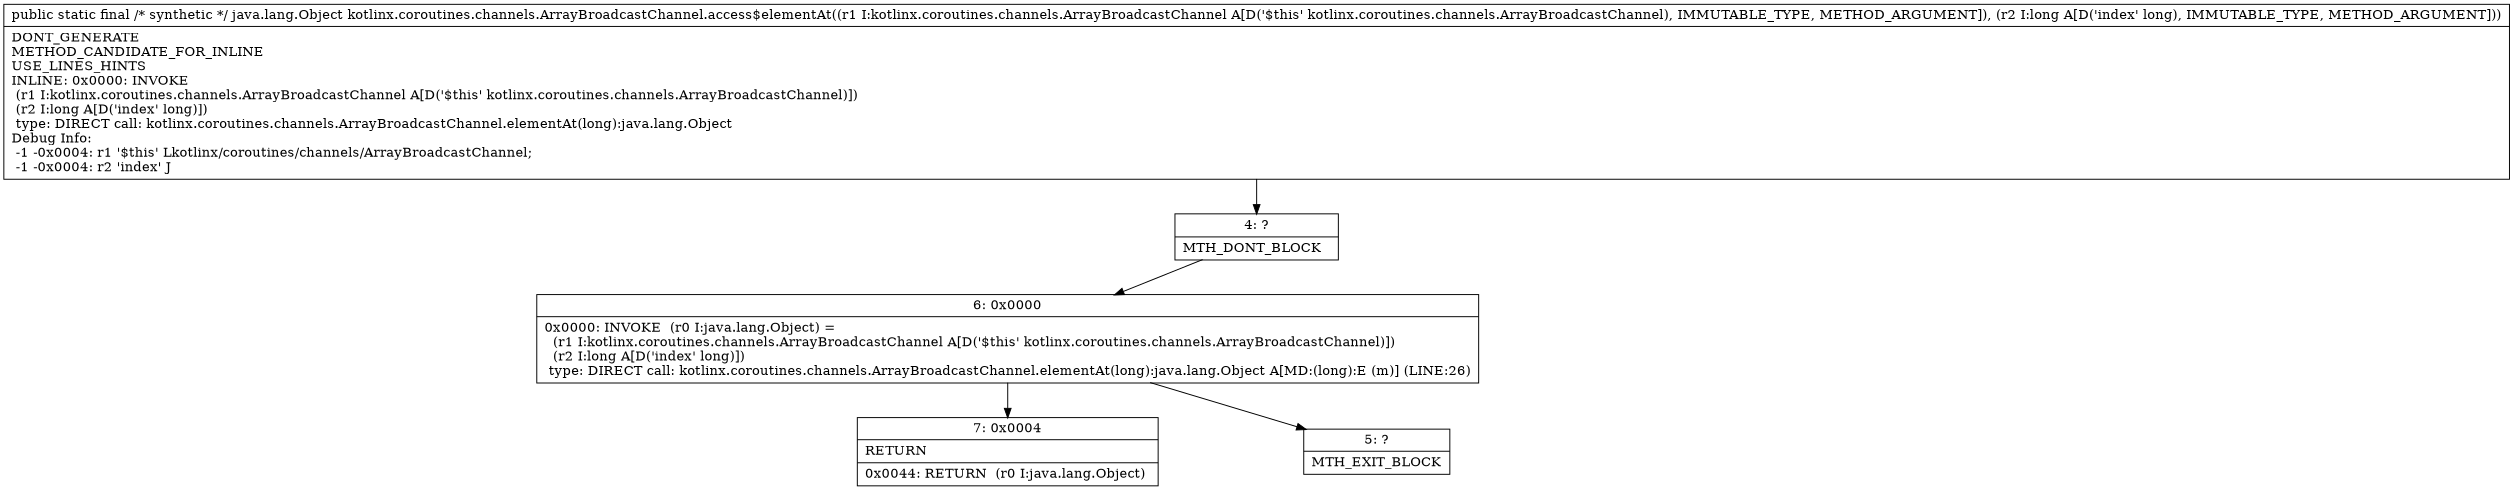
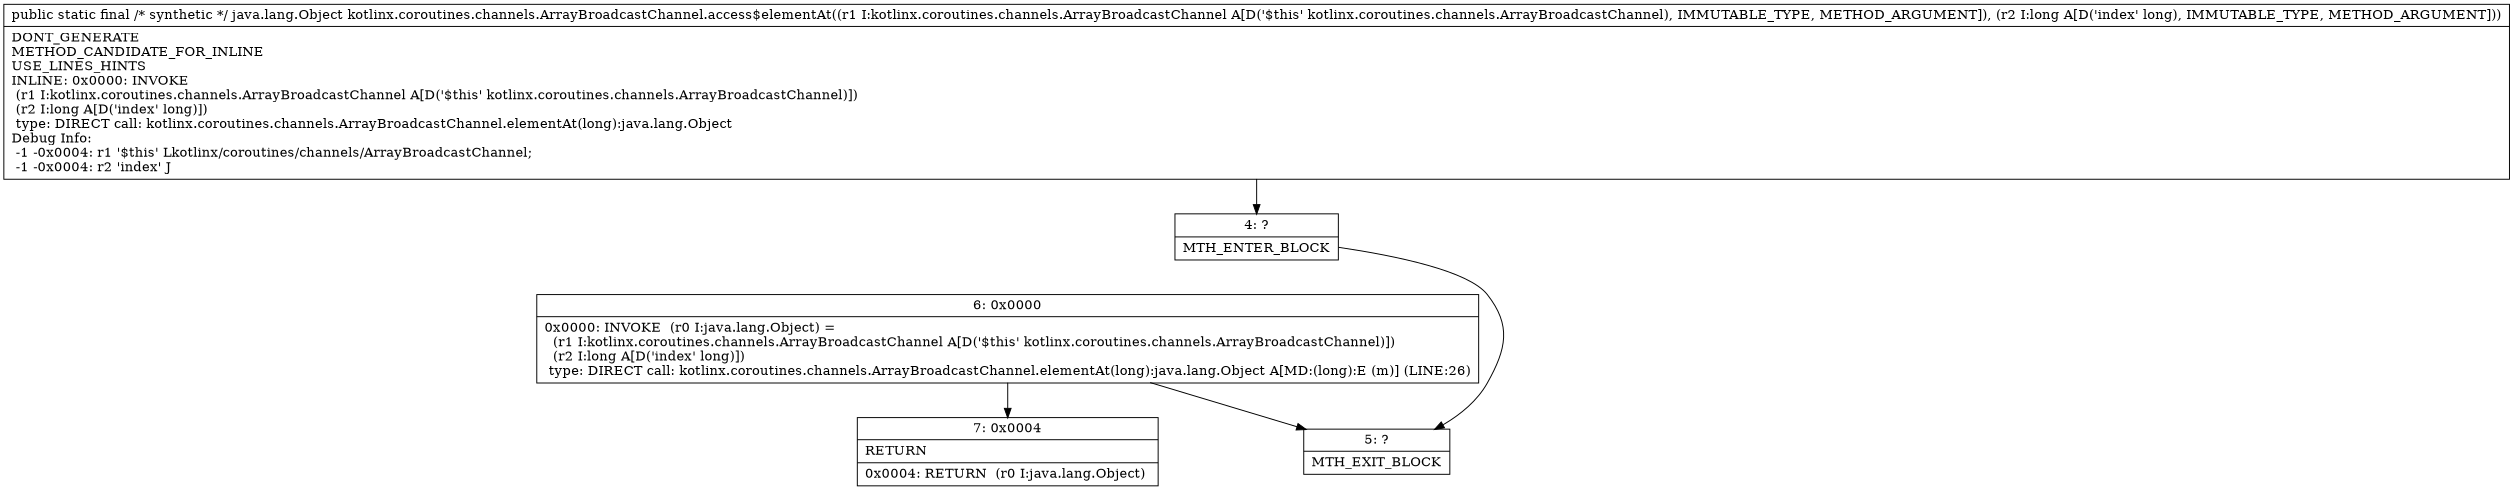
node "4: ?": text "MTH_DONT_BLOCK" -> "MTH_ENTER_BLOCK"
edge "4: ?" -> "6: 0x0000": now "4: ?" -> "5: ?"
node "7: 0x0004": text "0x0044: RETURN  (r0 I:java.lang.Object)" -> "0x0004: RETURN  (r0 I:java.lang.Object)"
